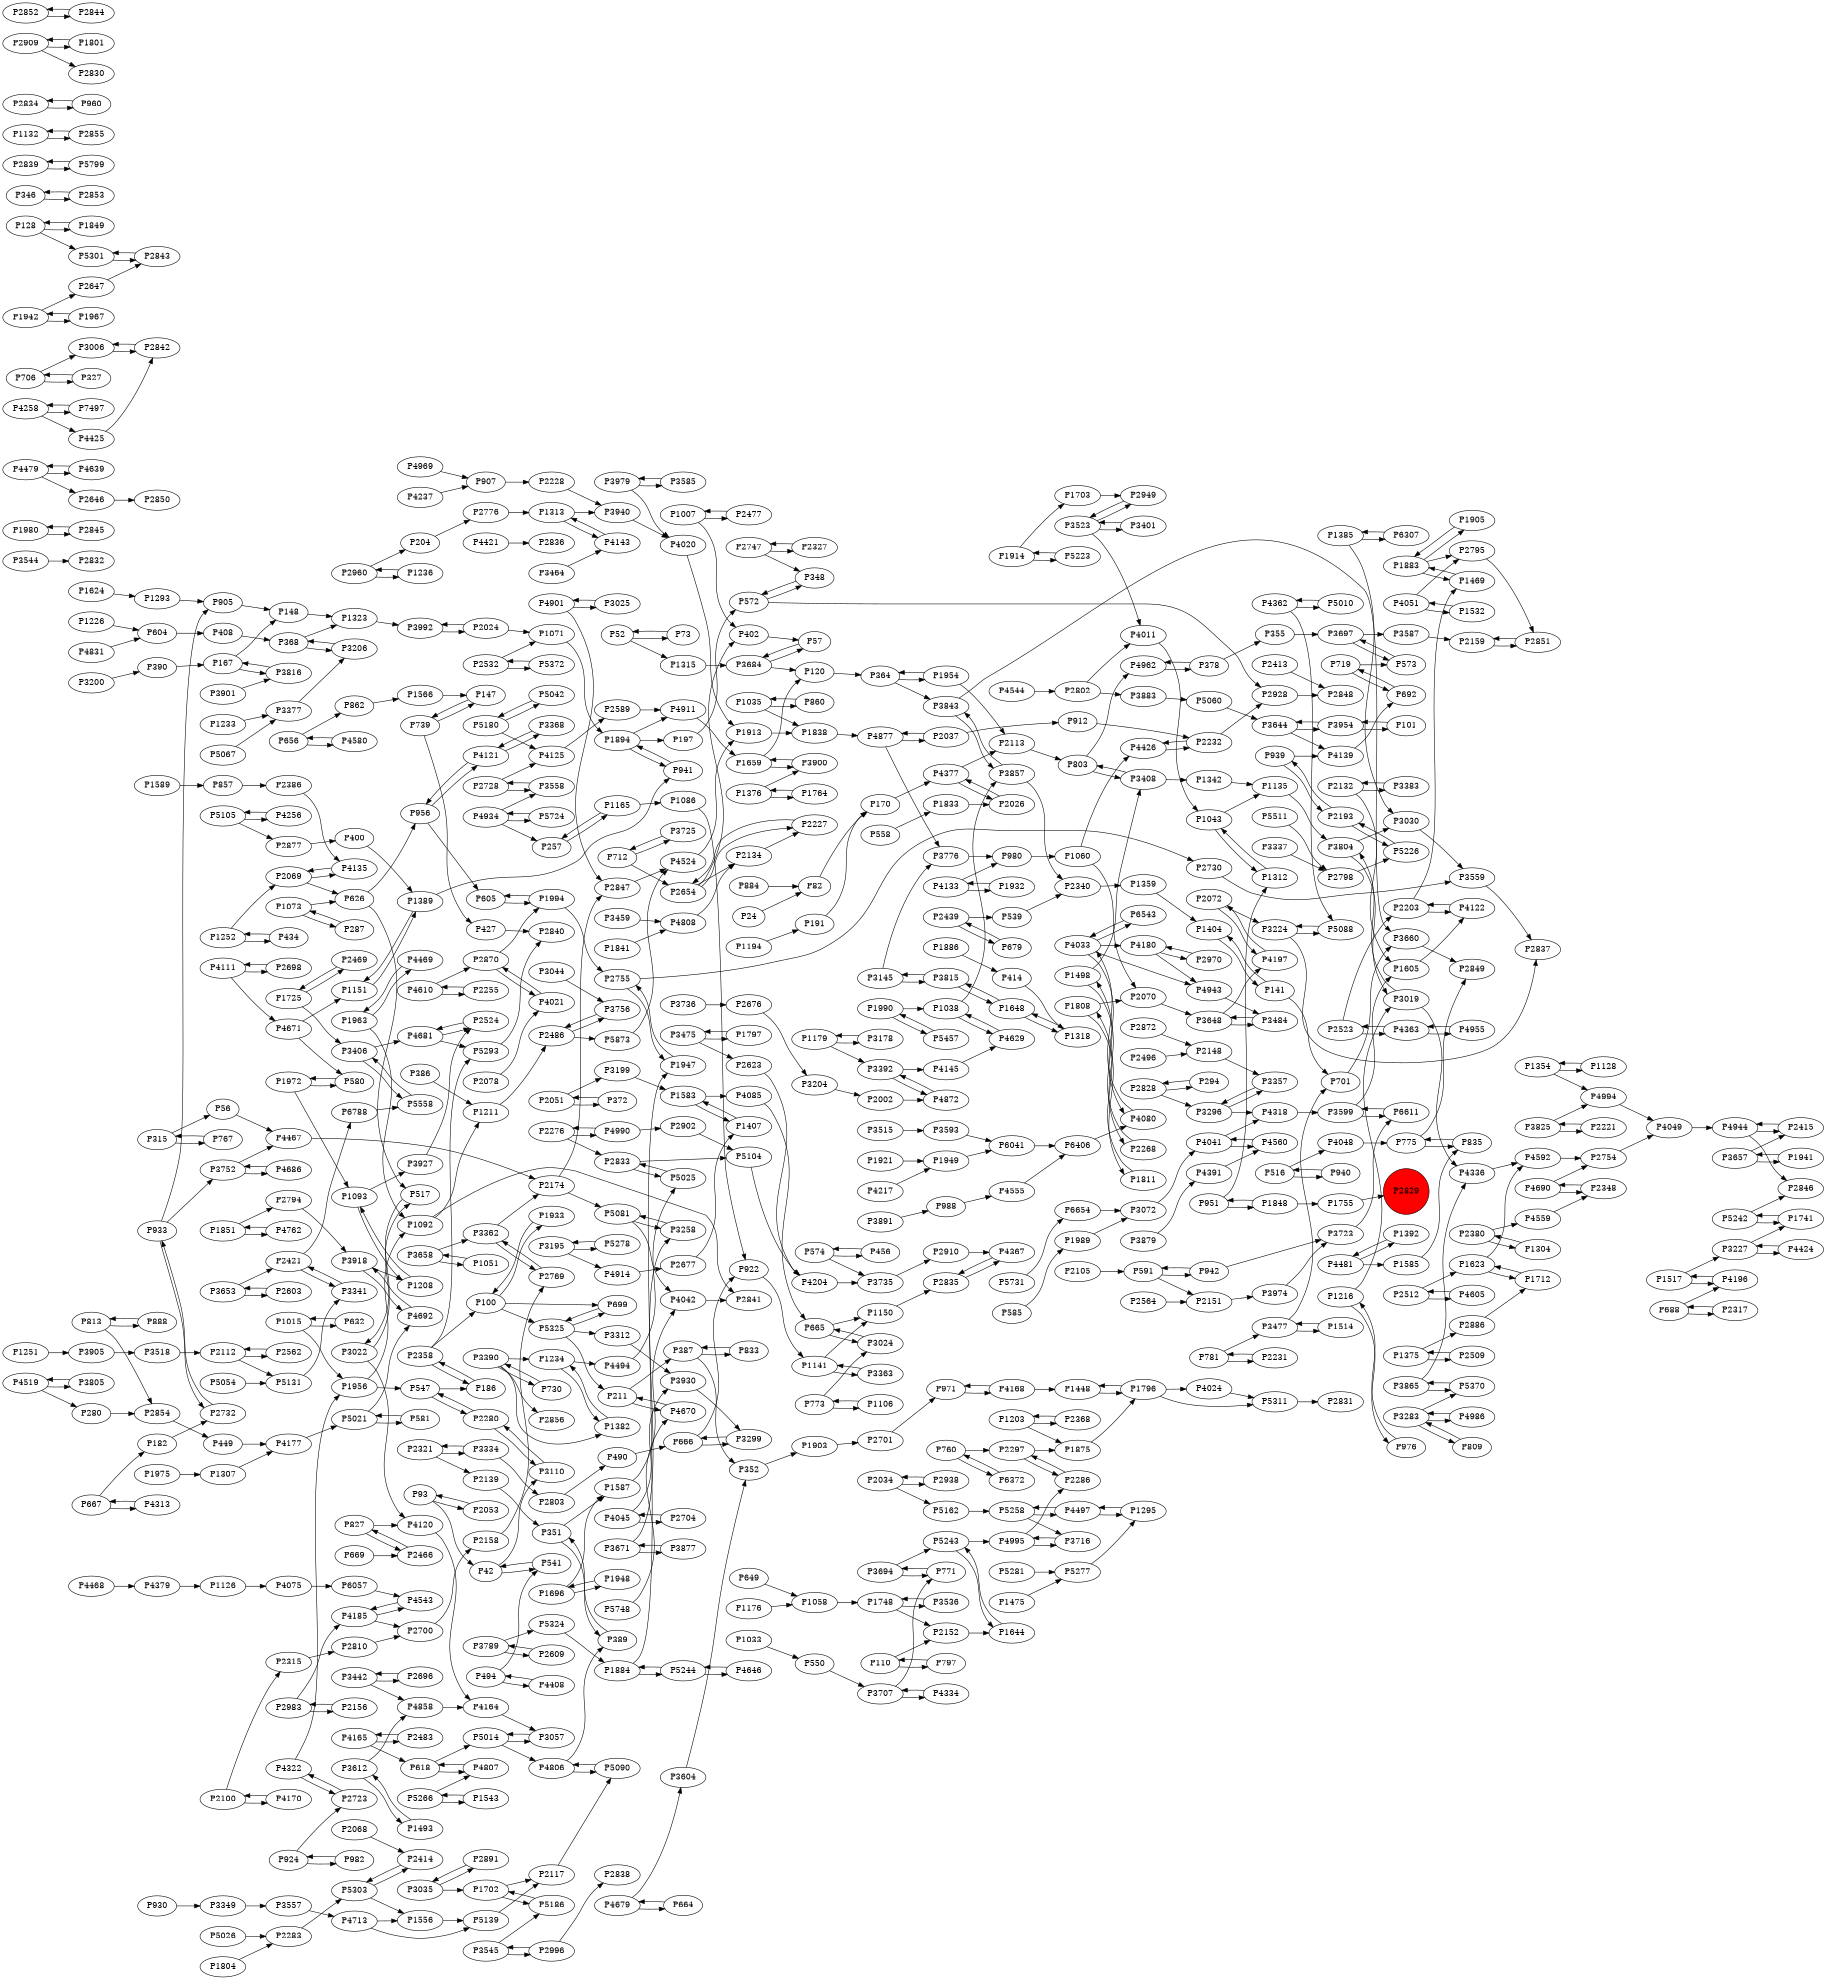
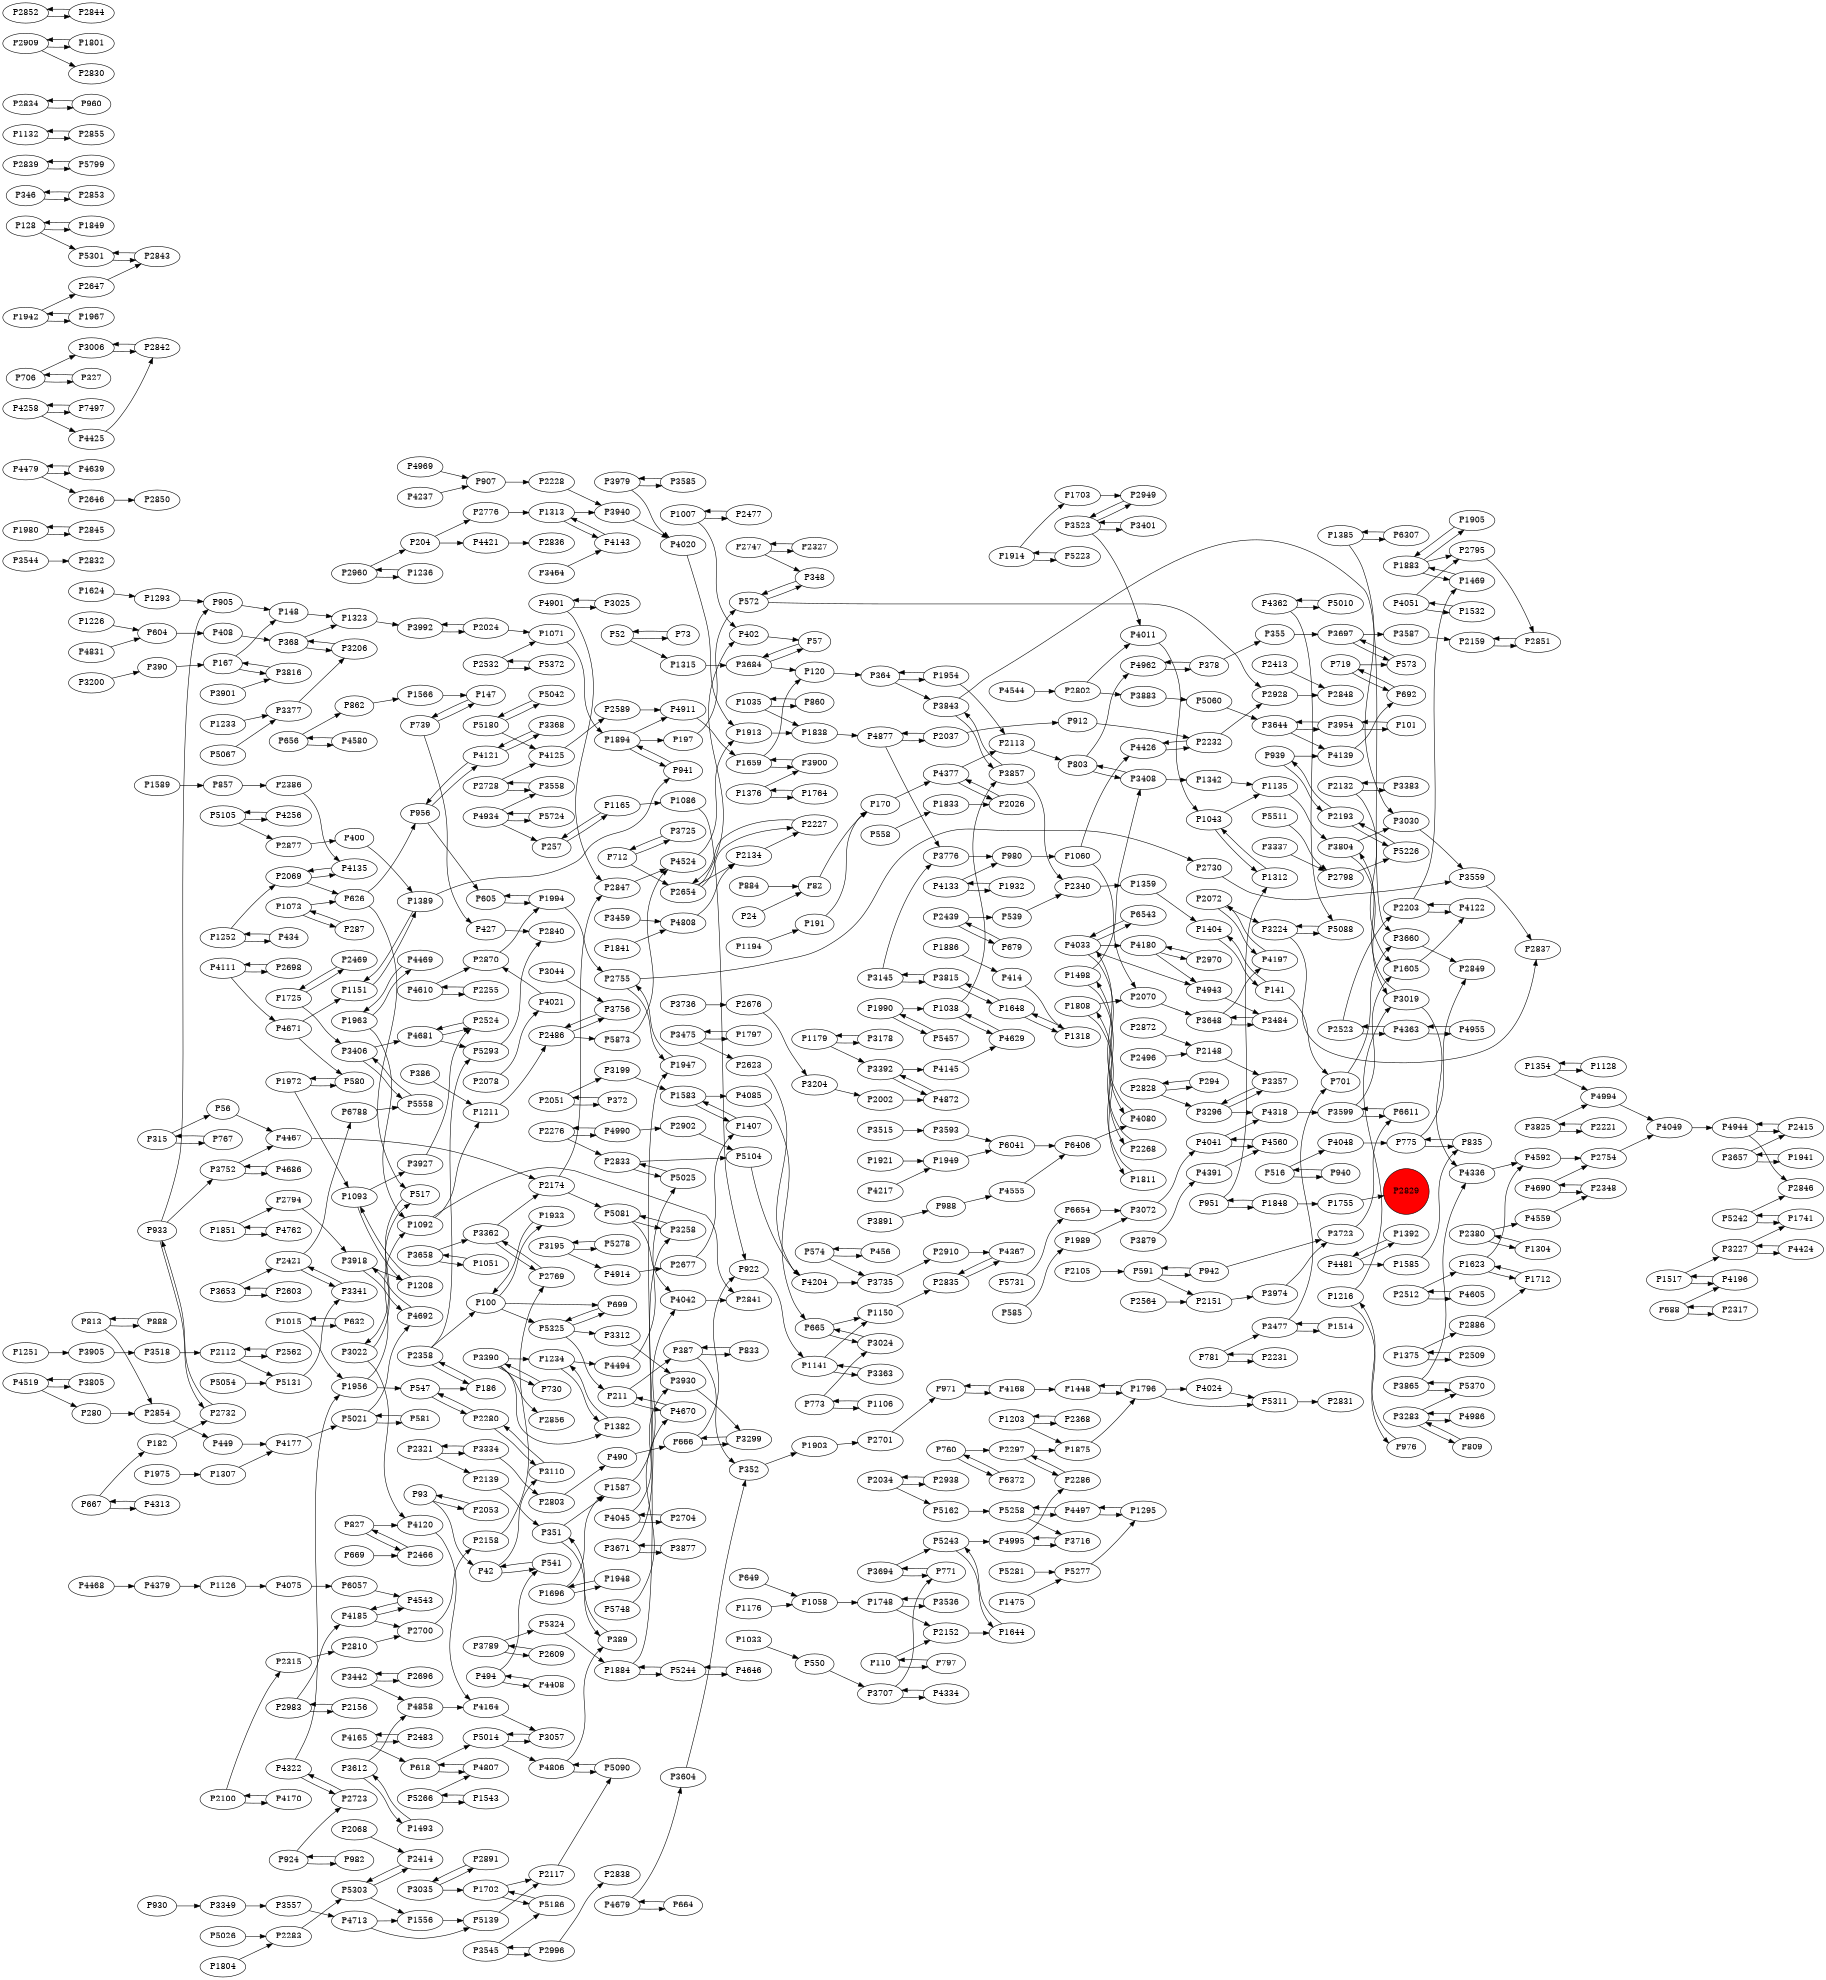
edge "P204" -> "P4421": added
edge "P2870" -> "P4021": removed
